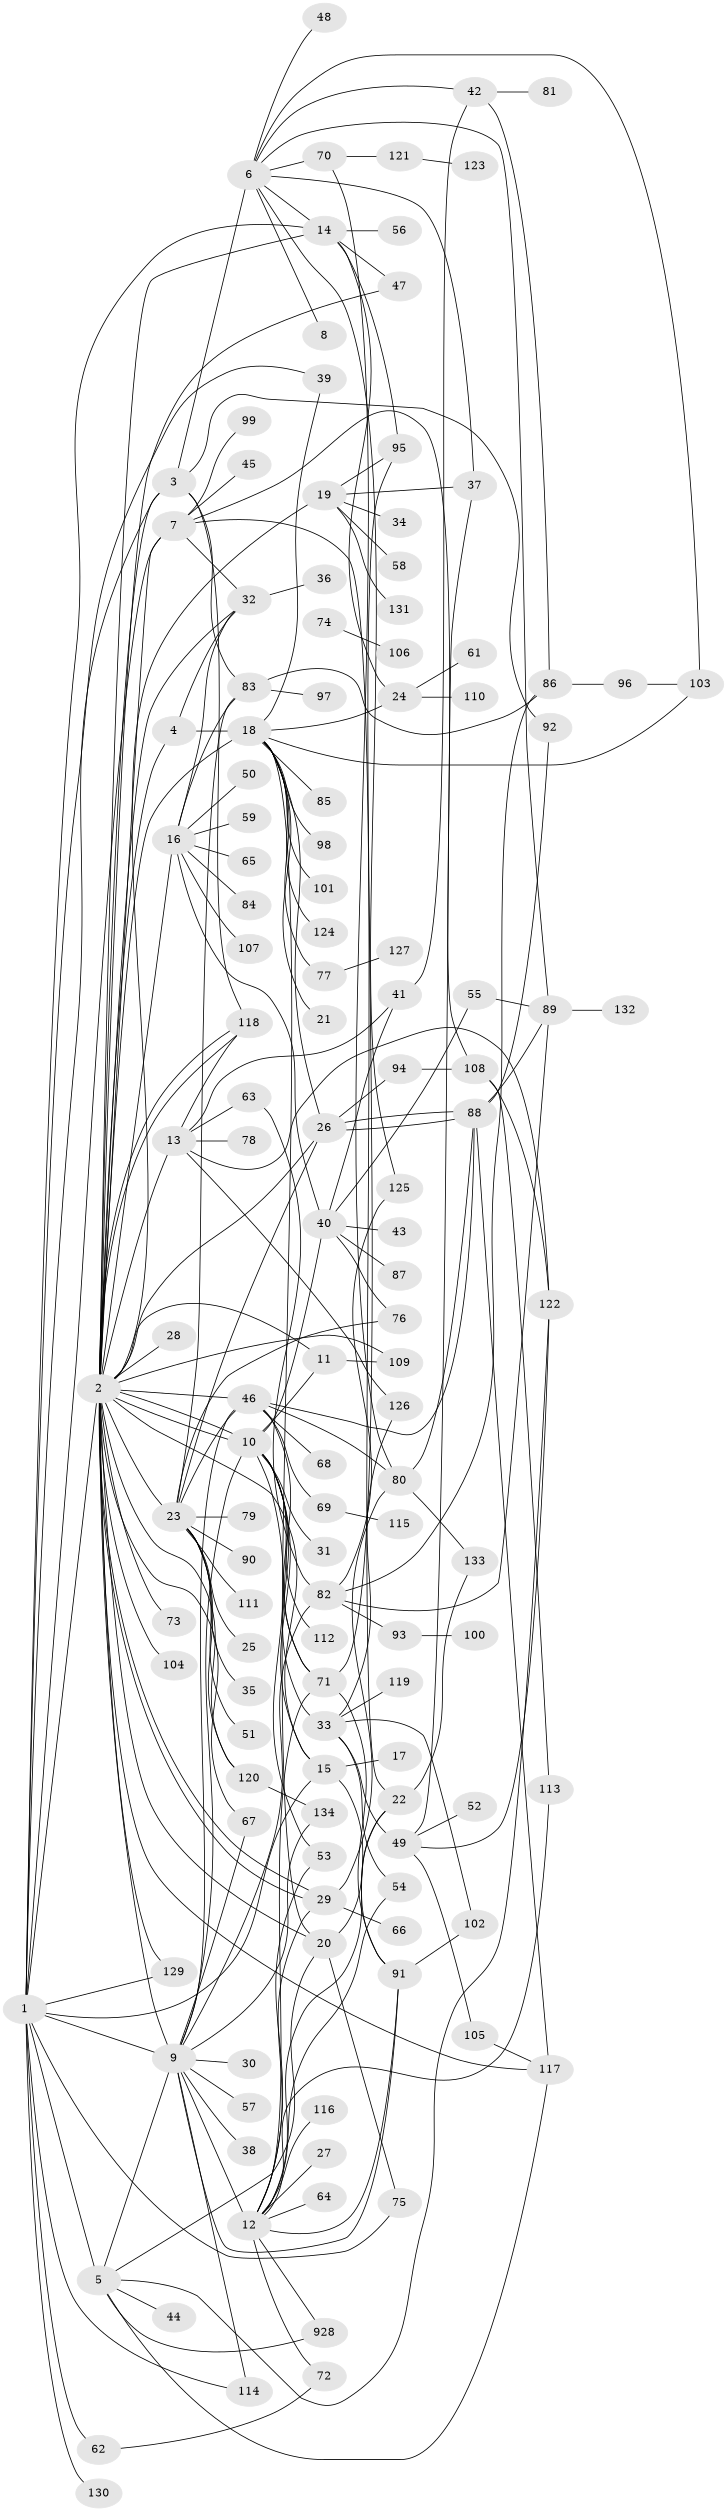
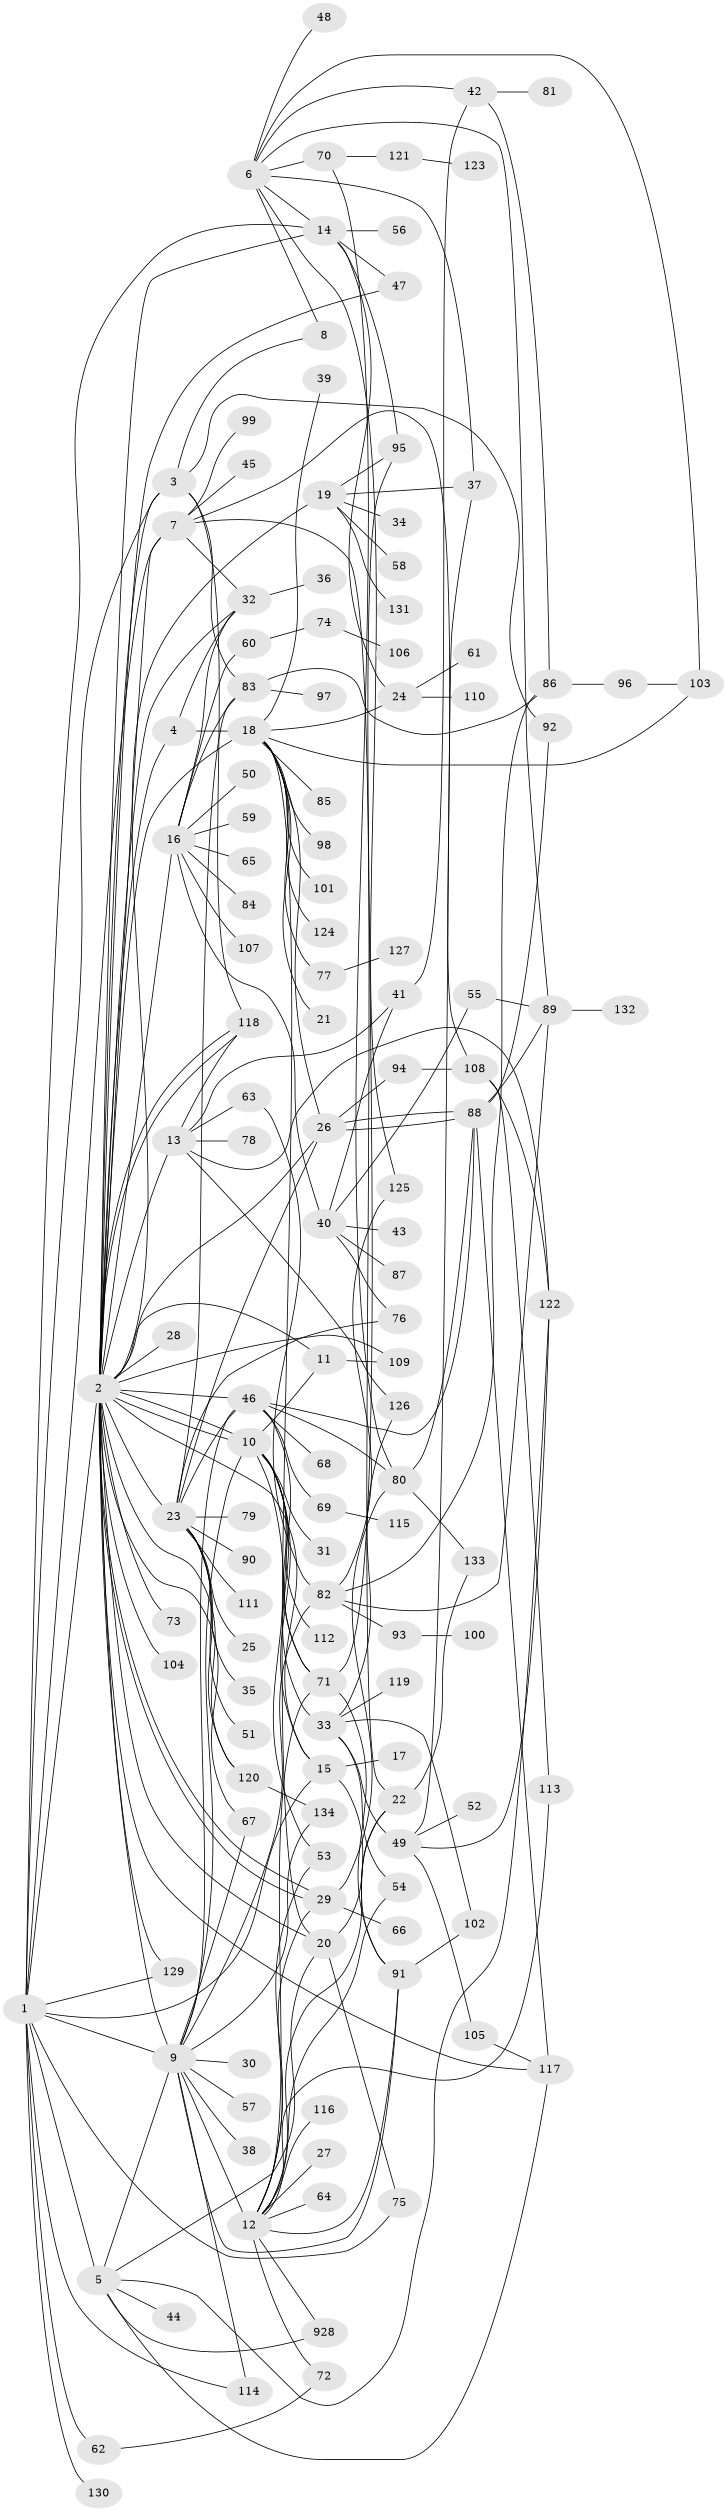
edge "6" -- "3": now "8" -- "3"
node "60": added
edge "39" -- "1": removed
edge "40" -- "10": removed
